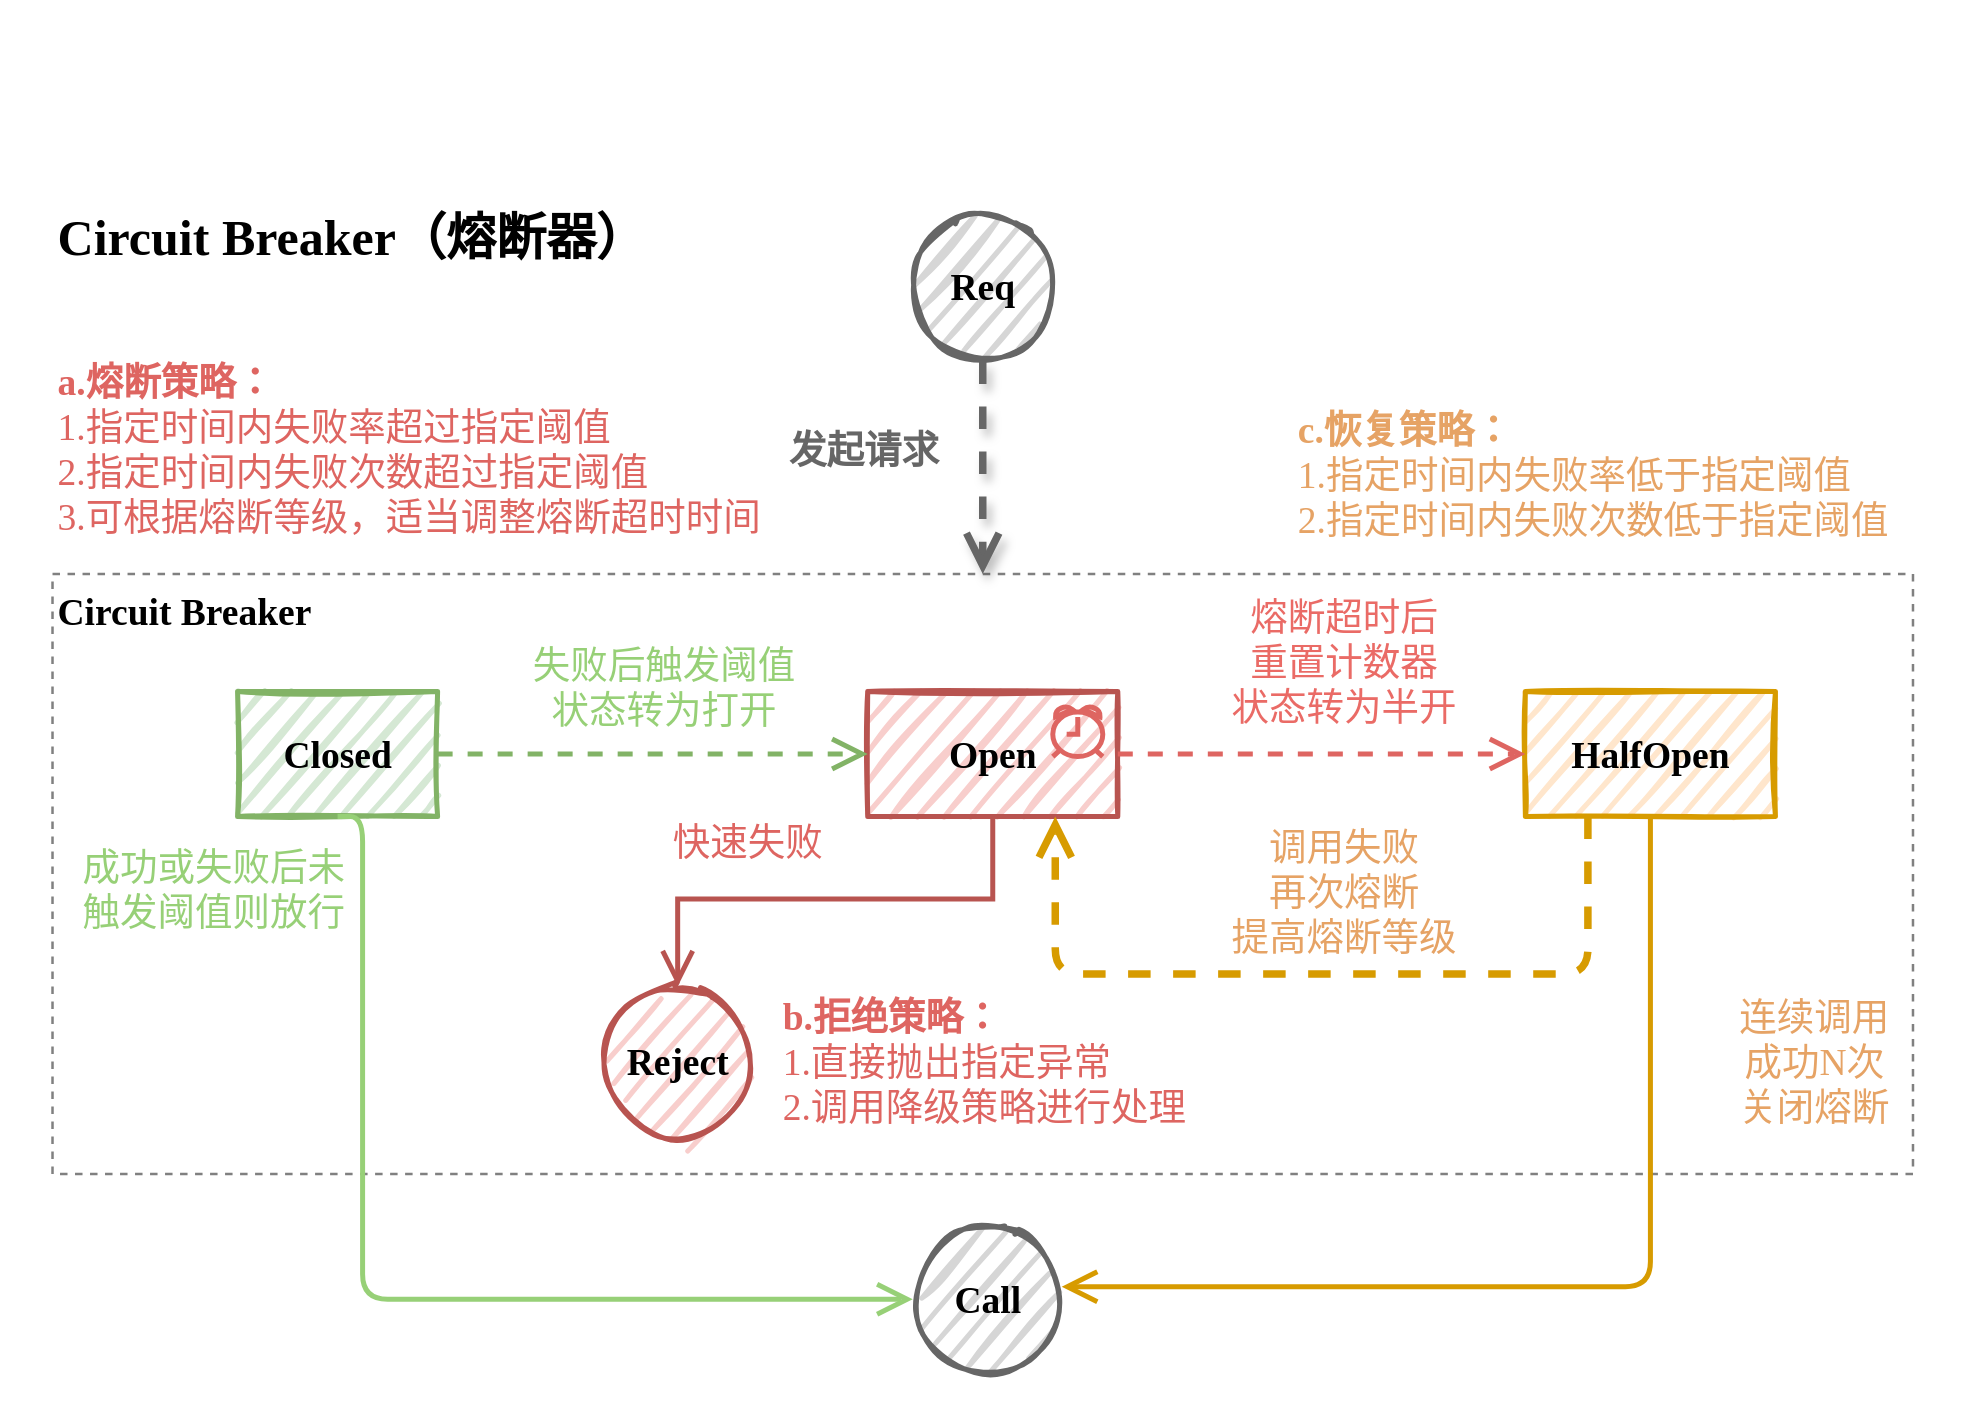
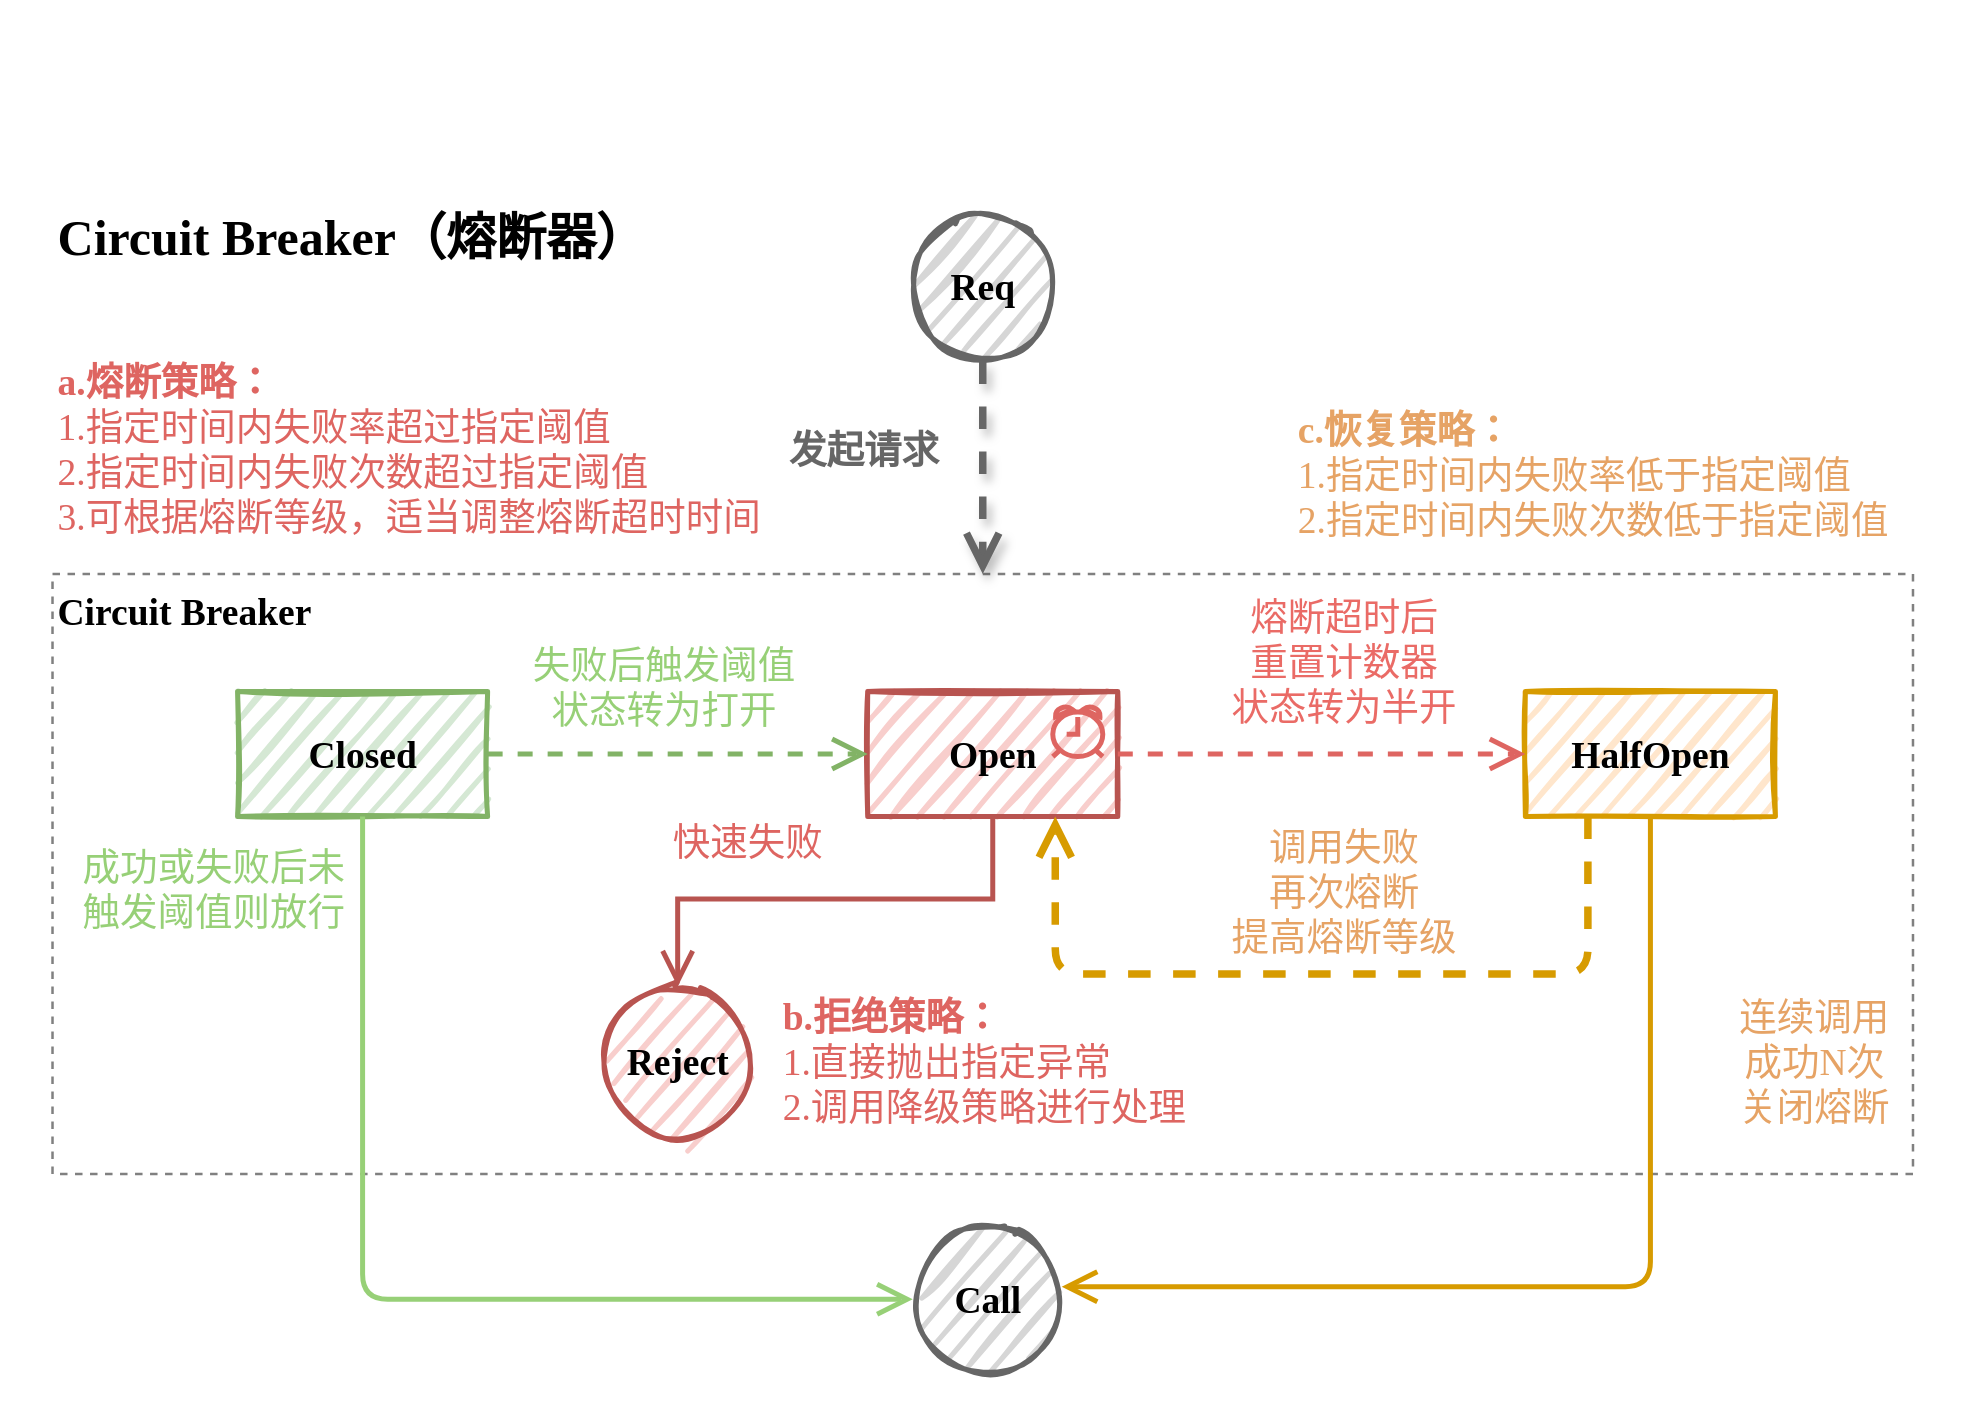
node "Closed": size 200x125 -> 250x125
